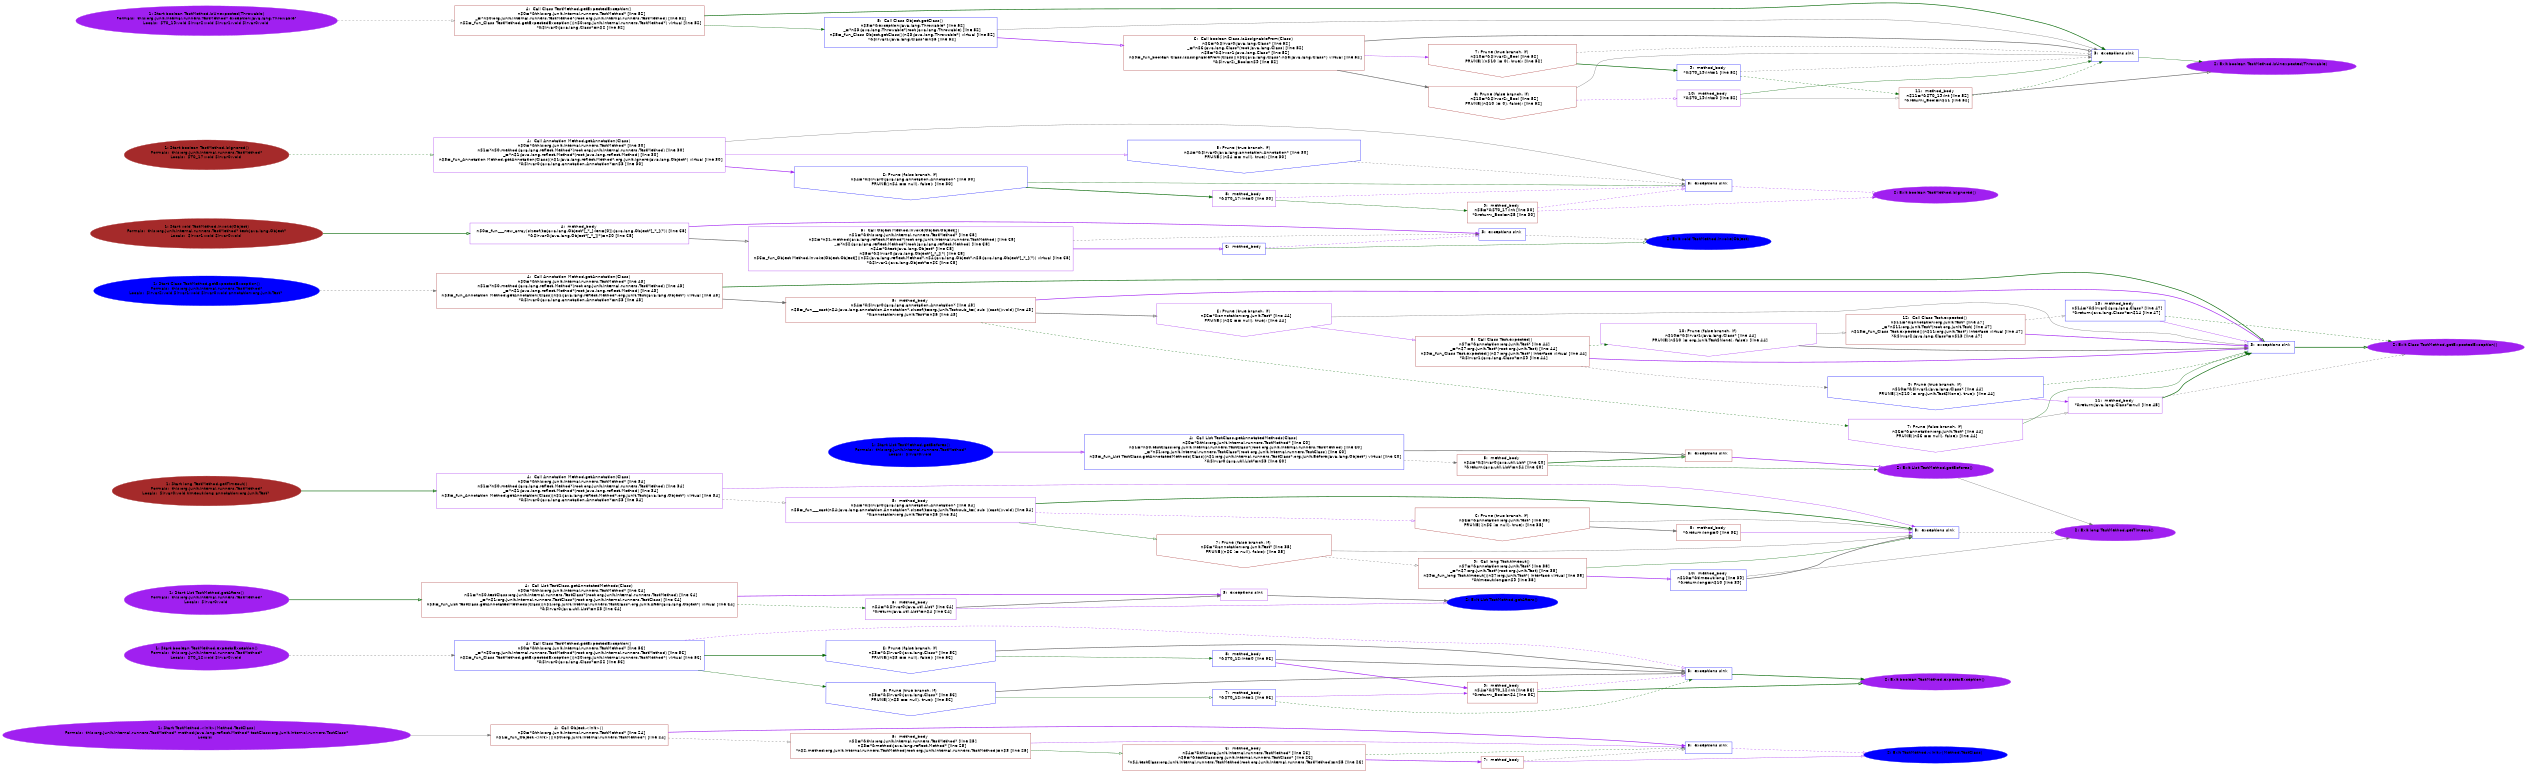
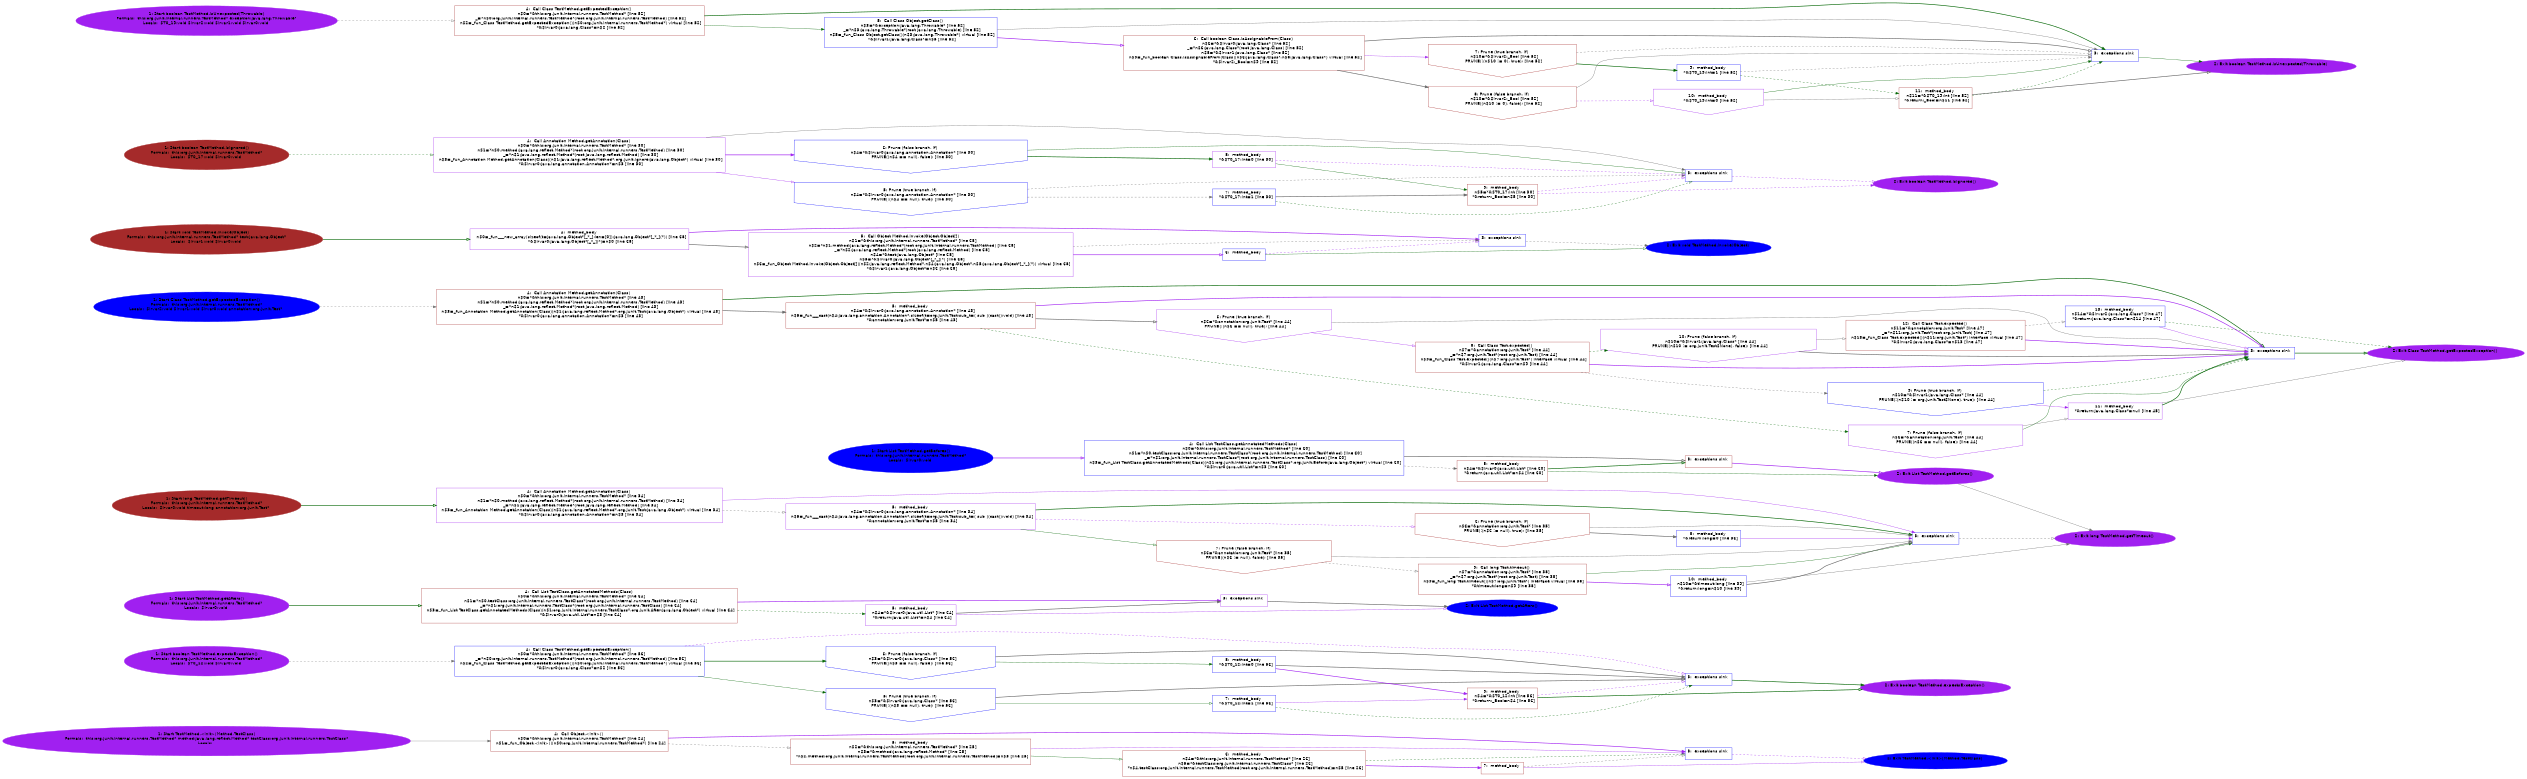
node "10:  method_body *&$T0_19:int=0 [line 52]": shape box -> invhouse
node "7:  method_body *&$T0_17:int=1 [line 30]": added
edge "11:  method_body *&return:java.lang.Class*=null [line 45]" -> "2: Exit Class TestMethod.getExpectedException()": style dashed -> solid
node "8:  method_body *&return:long=0 [line 36]": color brown -> blue
